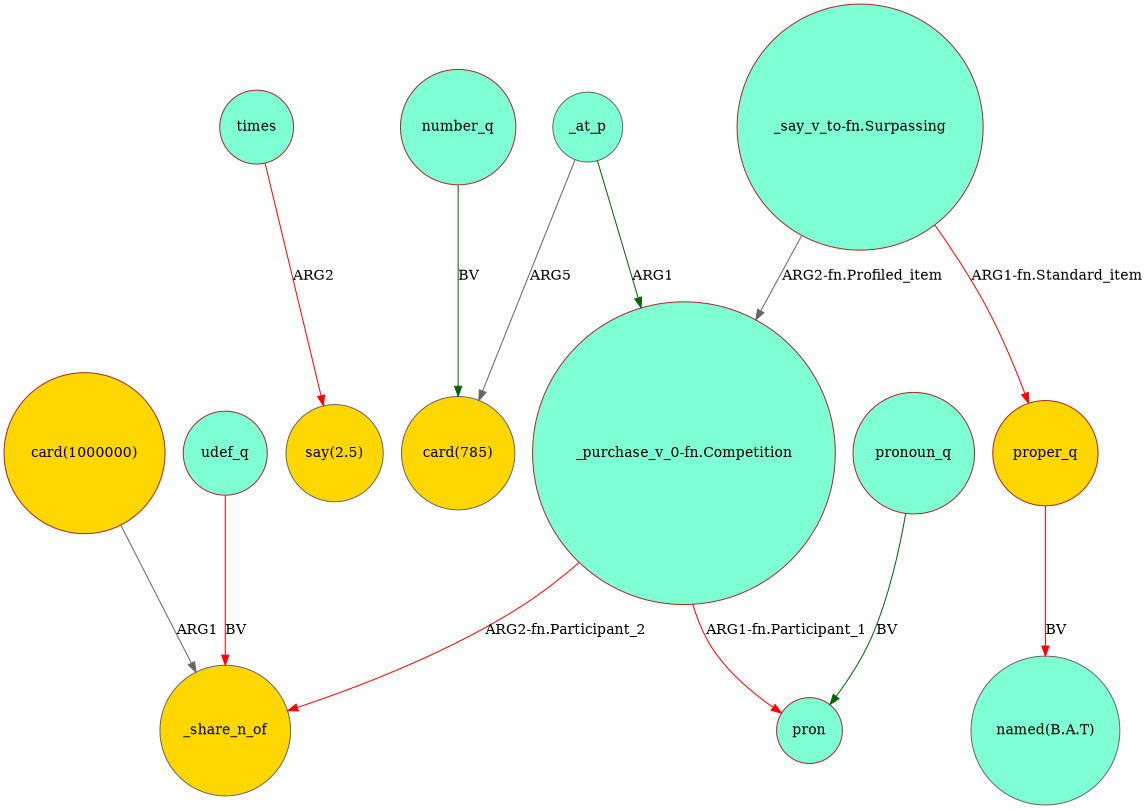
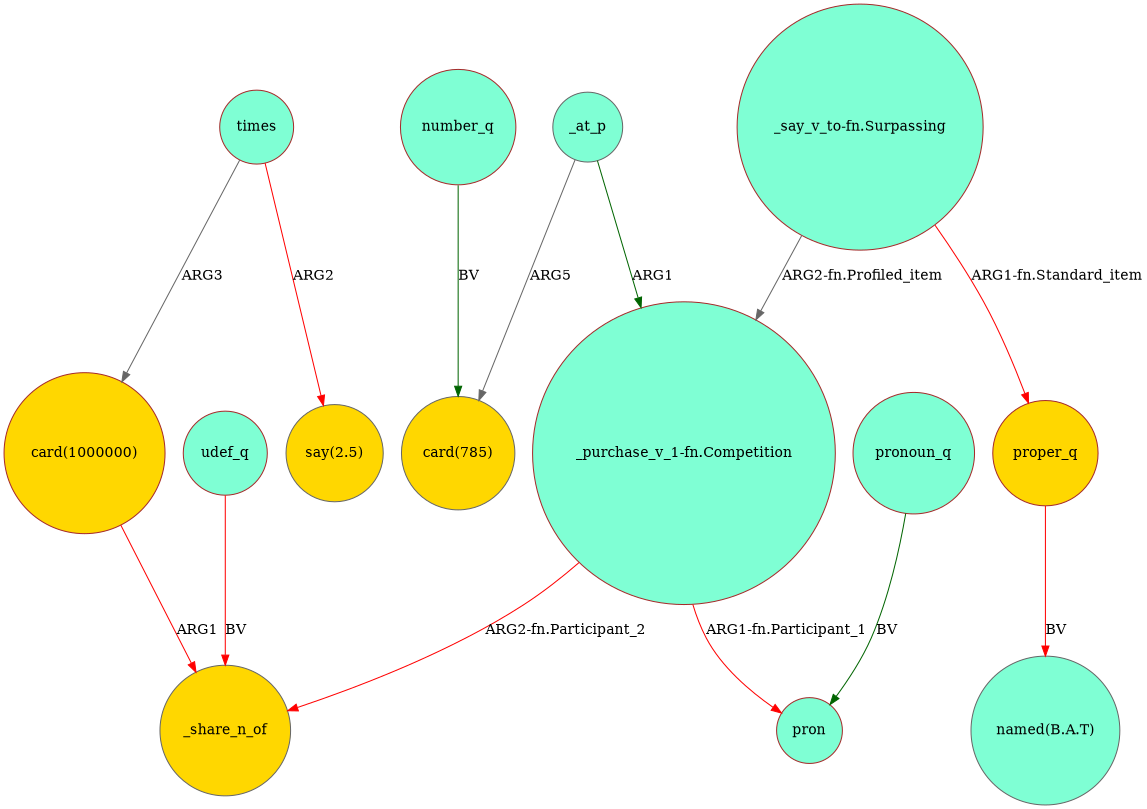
edge "times" -> "card(1000000)": added, label "ARG3"
node "_purchase_v_0-fn.Competition": label "_purchase_v_0-fn.Competition" -> "_purchase_v_1-fn.Competition"
edge "card(1000000)" -> "_share_n_of": color gray40 -> red
